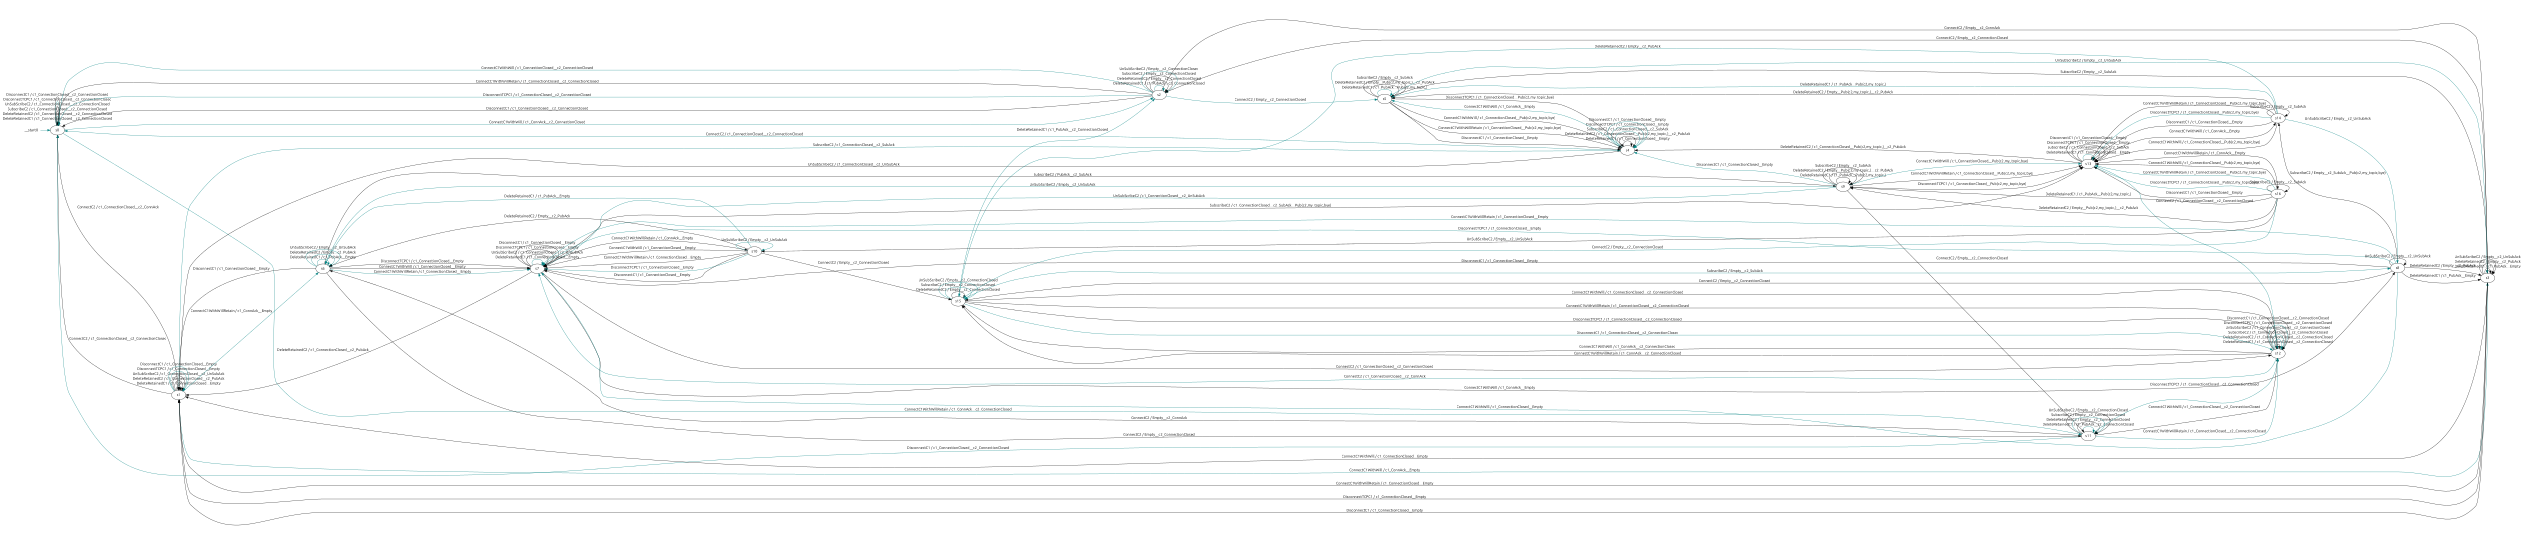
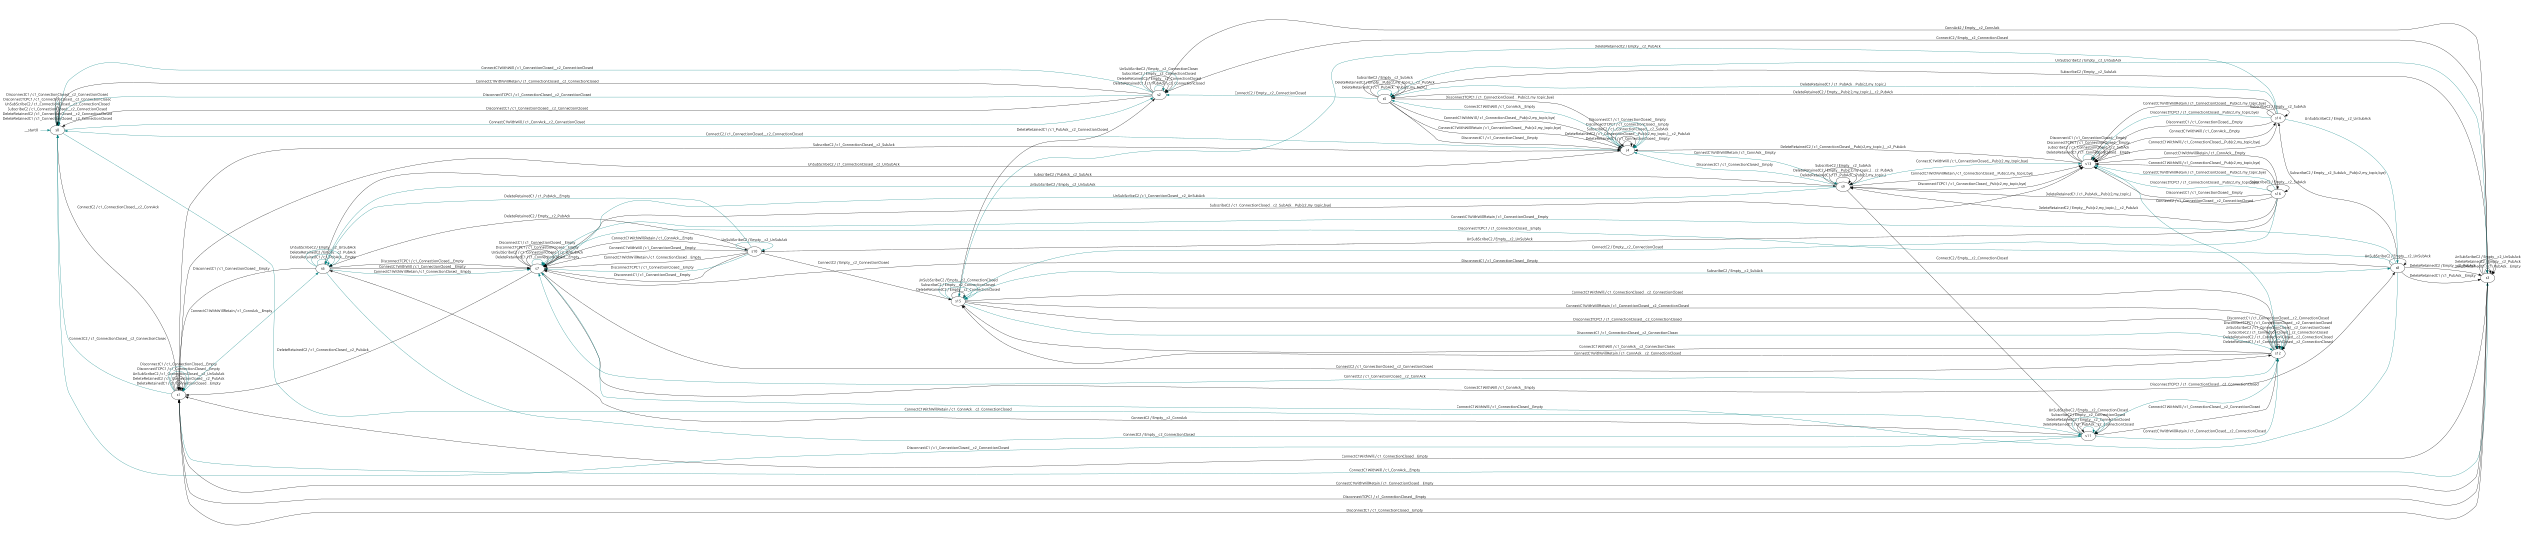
edge "s2" -> "s3": label "ConnectC2 / Empty__c2_ConnAck" -> "ConnAck2 / Empty__c2_ConnAck"
edge "s2" -> "s5": reversed
edge "s1" -> "s4": color teal -> black
edge "s15" -> "s2": color teal -> black
edge "s4" -> "s9": added, label "ConnectC1WithWillRetain / c1_ConnAck__Empty"
edge "s8" -> "s15": removed, label "ConnectC2 / Empty__c2_ConnectionClosed"
edge "s1" -> "s0": color black -> teal
edge "s6" -> "s11": color black -> teal
